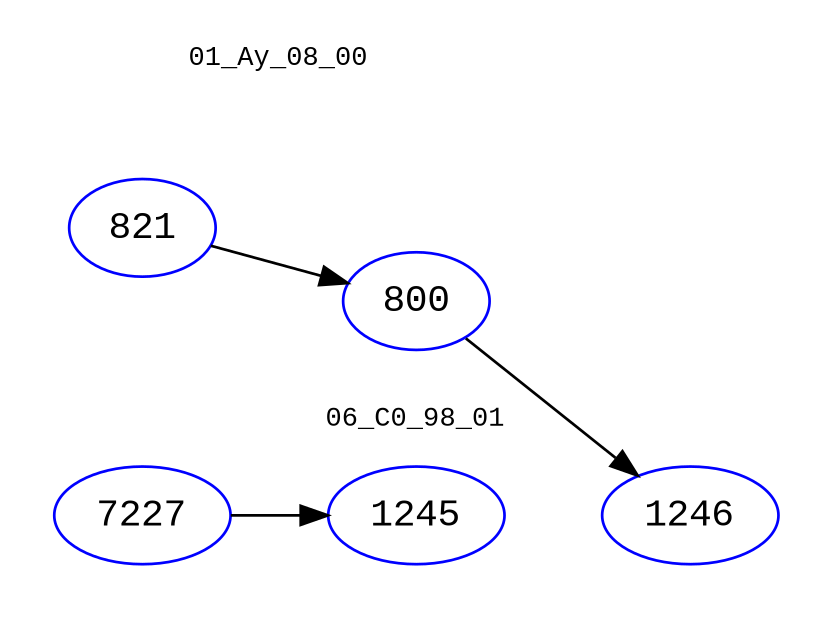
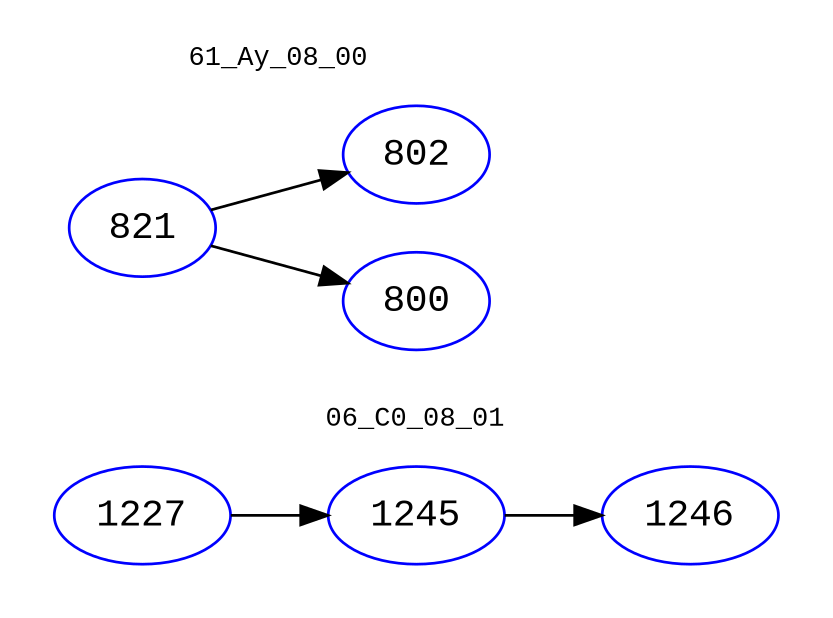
cluster "01_Ay_08_00": label "01_Ay_08_00" -> "61_Ay_08_00"
node "802": added
edge "800" -> "1246": now "1245" -> "1246"
cluster "06_C0_98_01": label "06_C0_98_01" -> "06_C0_08_01"
node "7227": label "7227" -> "1227"
